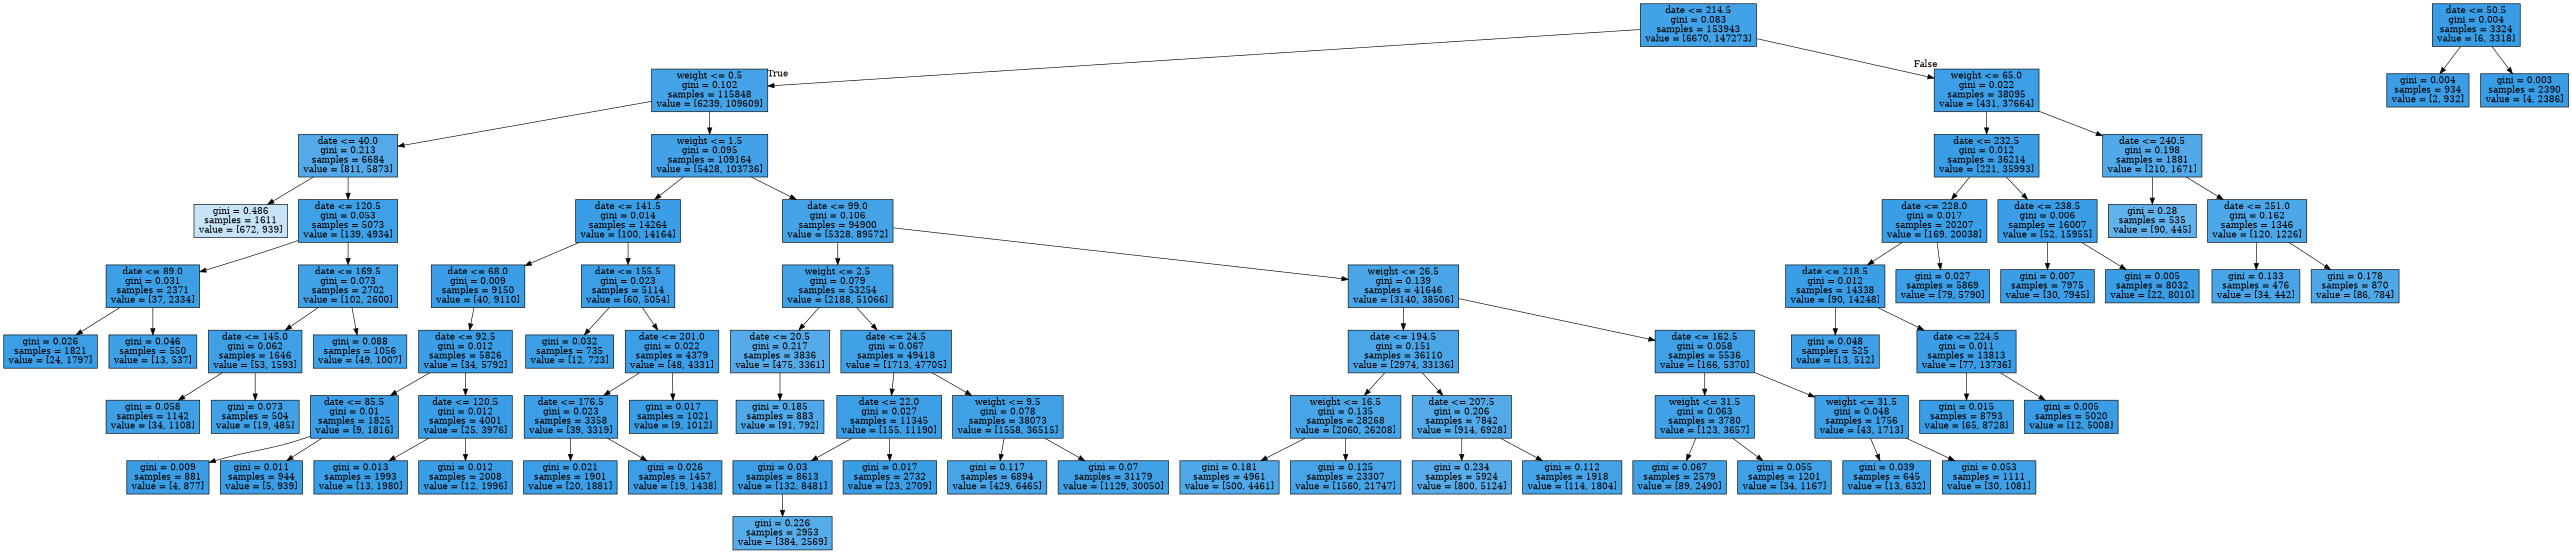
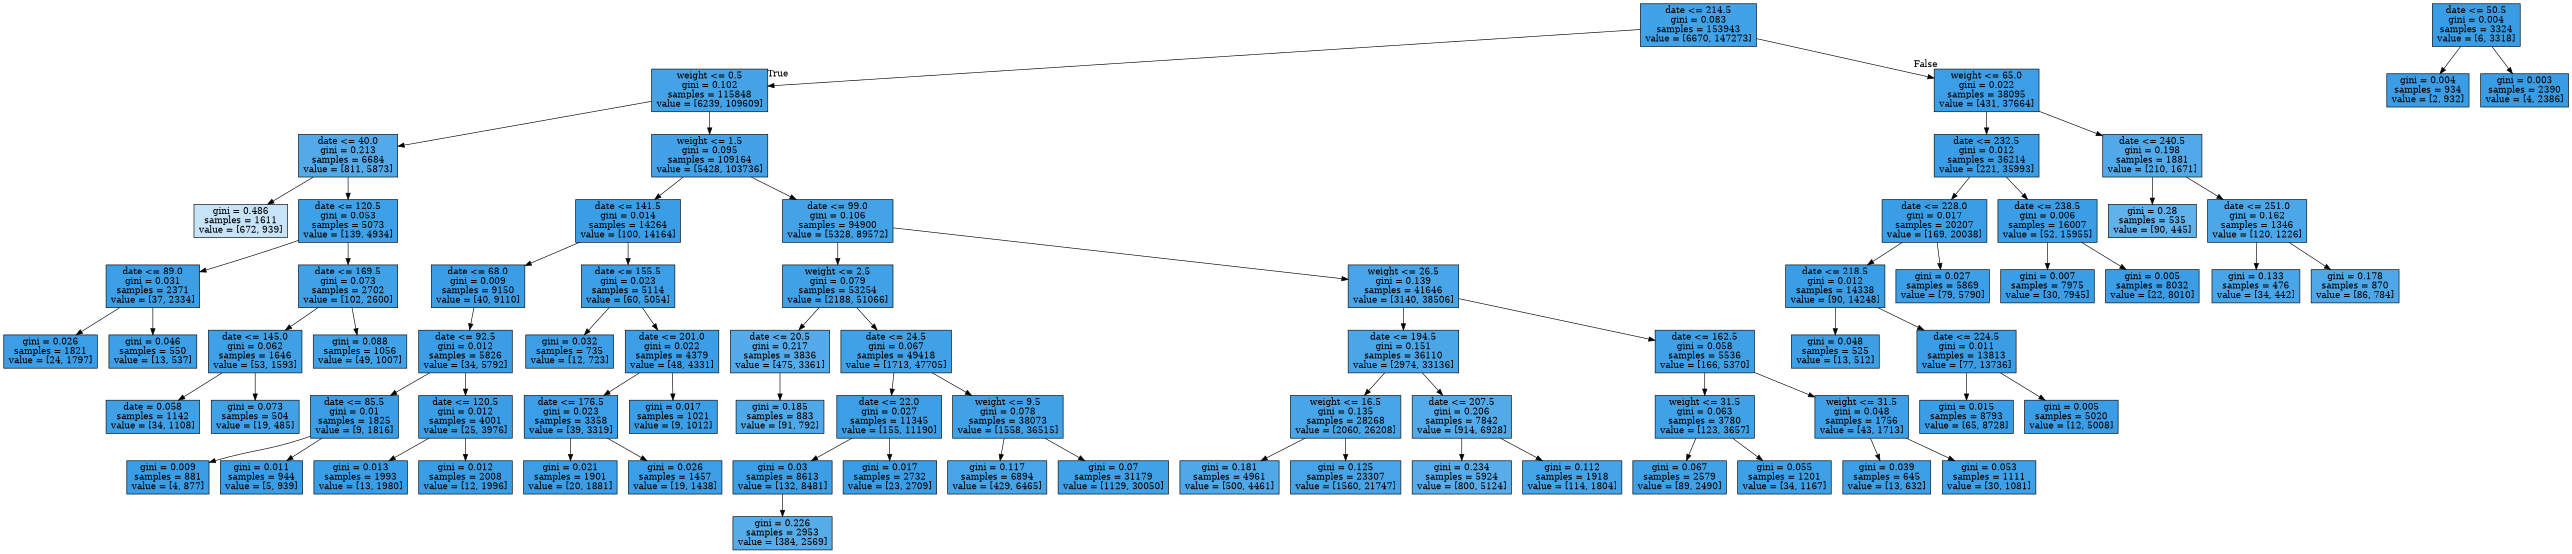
node "gini = 0.058 samples = 1142 value = [34, 1108]": label "gini = 0.058 samples = 1142 value = [34, 1108]" -> "date = 0.058 samples = 1142 value = [34, 1108]"
